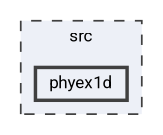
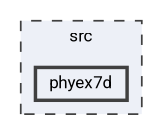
node "phyex1d": label "phyex1d" -> "phyex7d"
